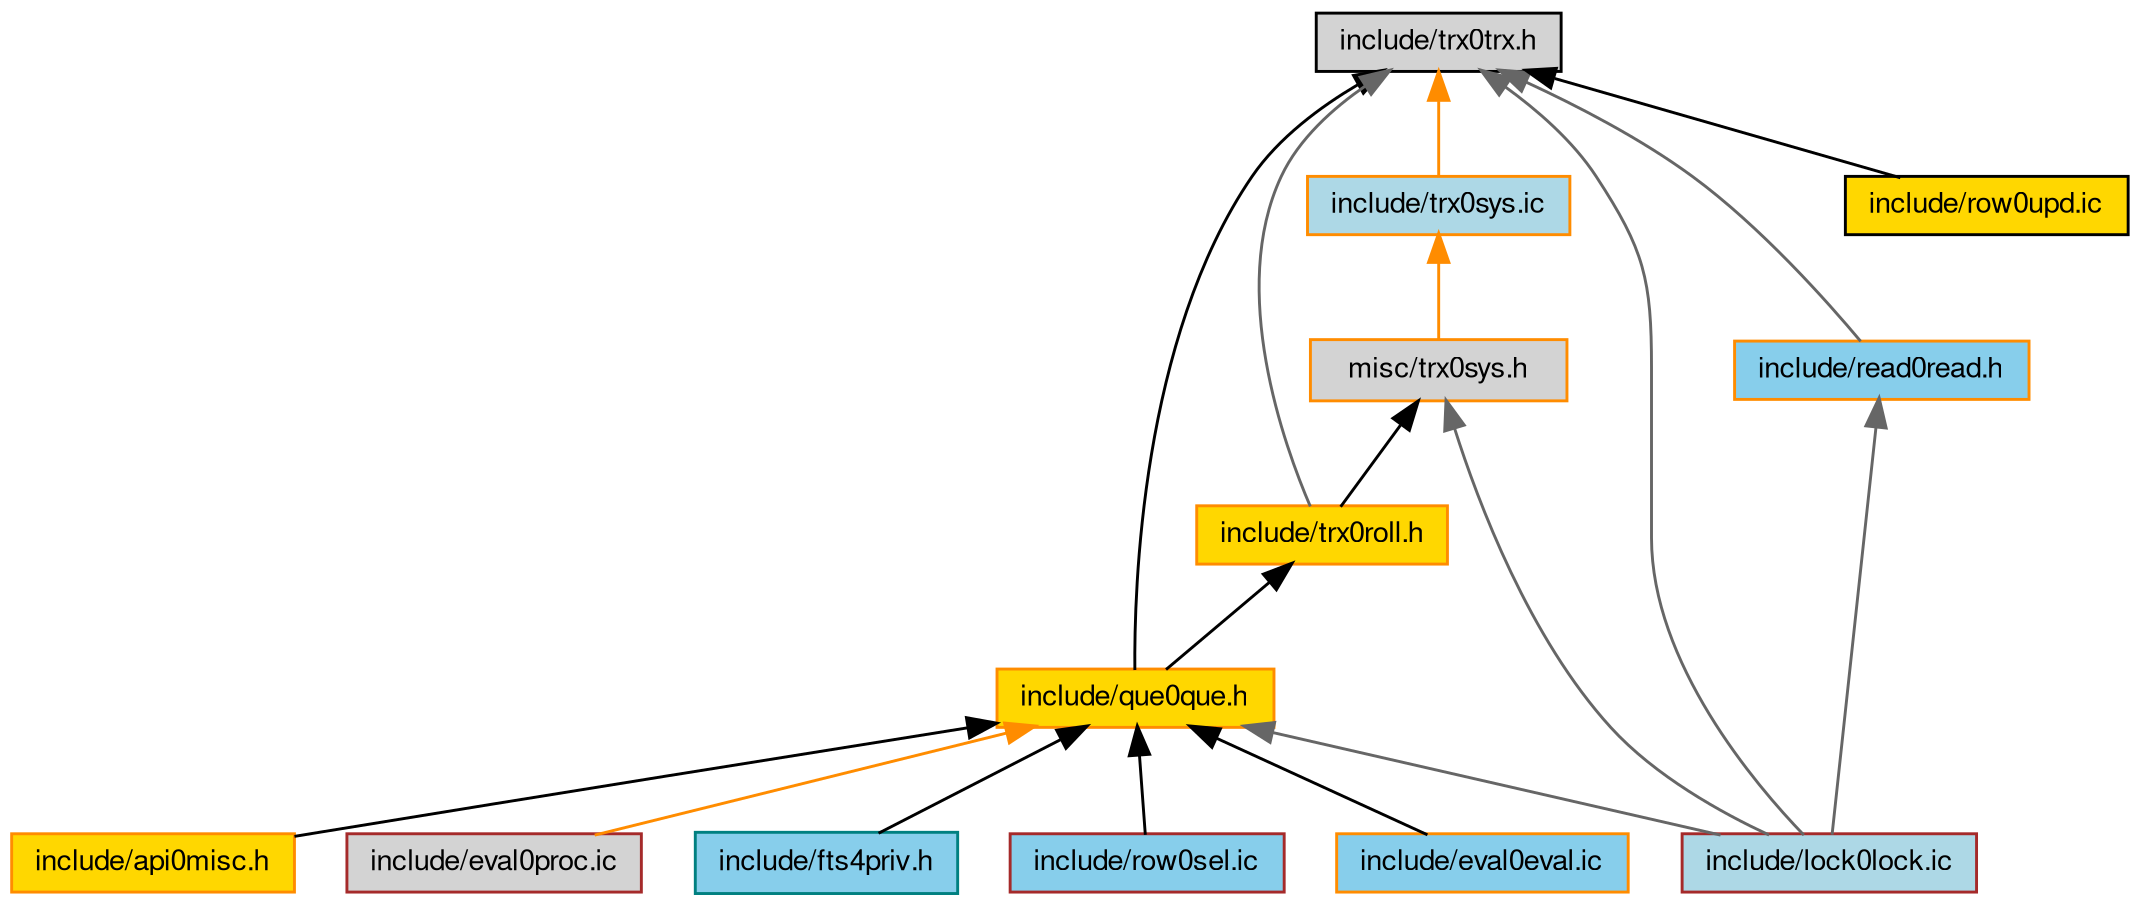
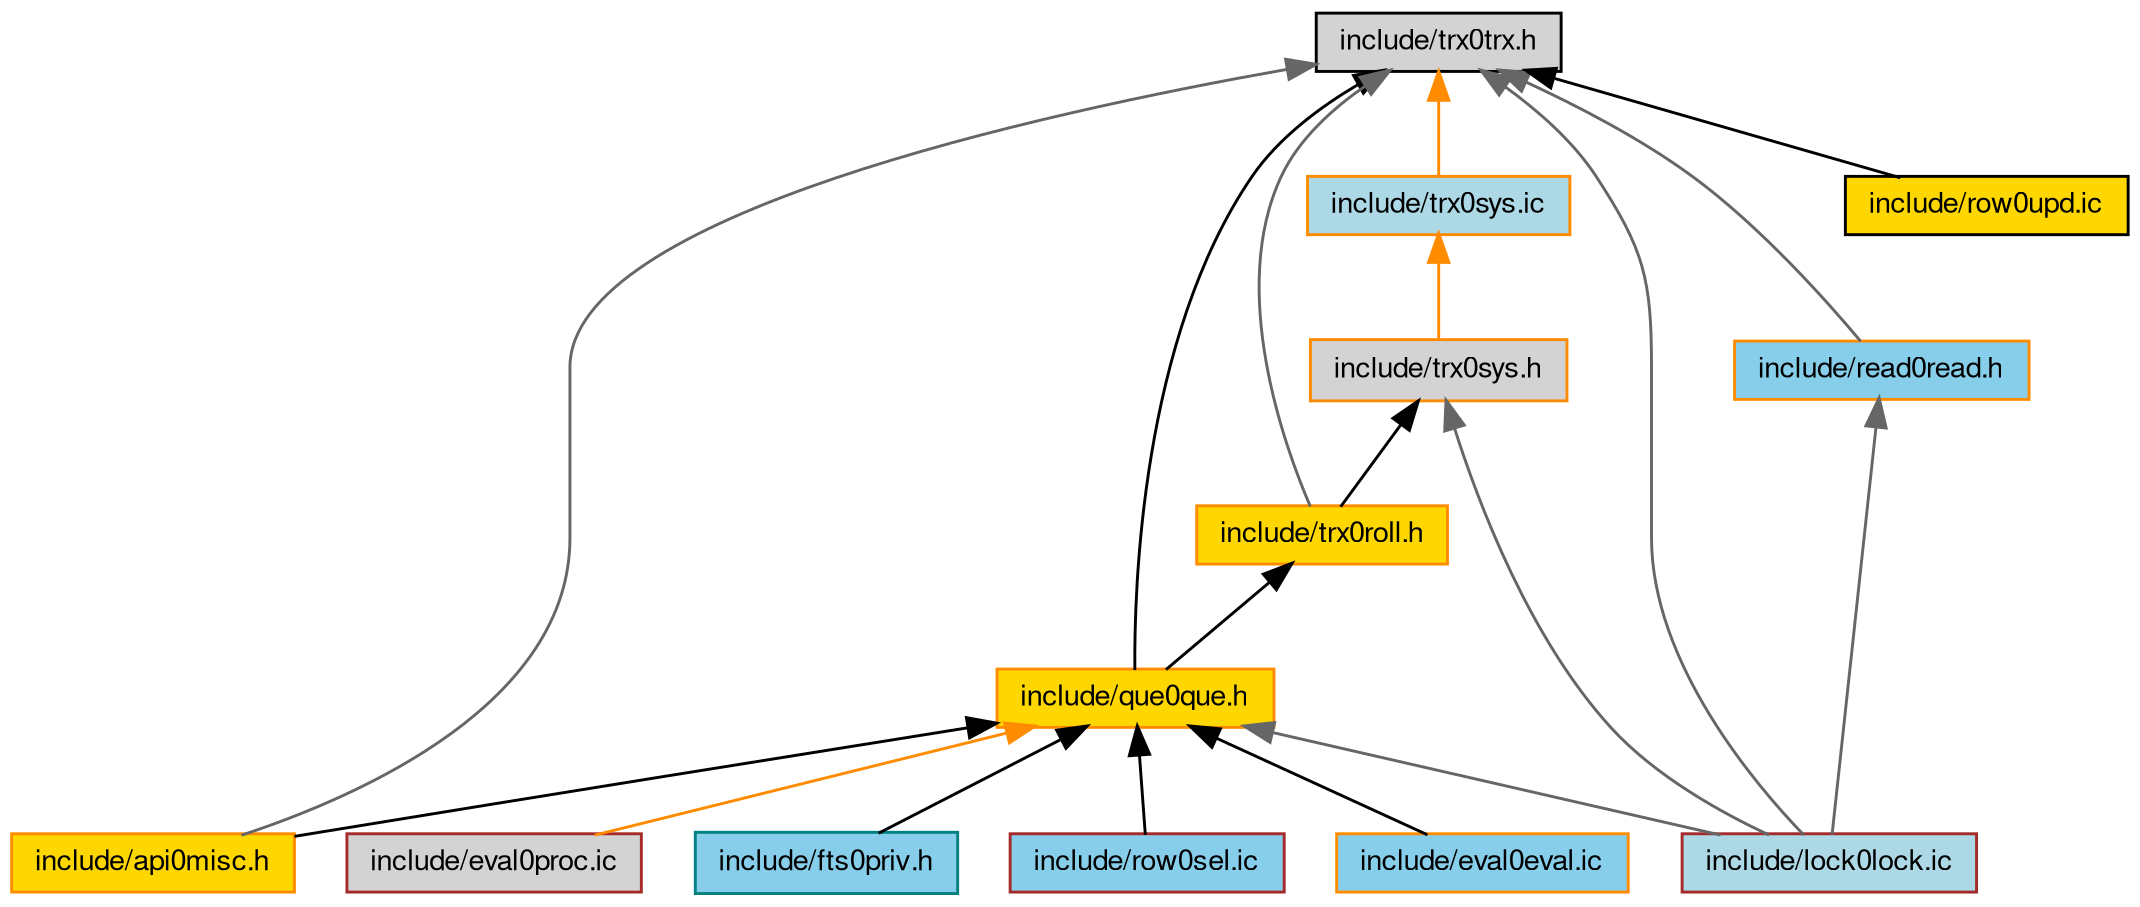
edge "include/api0misc.h" -> "include/trx0trx.h": added
node "misc/trx0sys.h": label "misc/trx0sys.h" -> "include/trx0sys.h"
node "include/fts4priv.h": label "include/fts4priv.h" -> "include/fts0priv.h"
